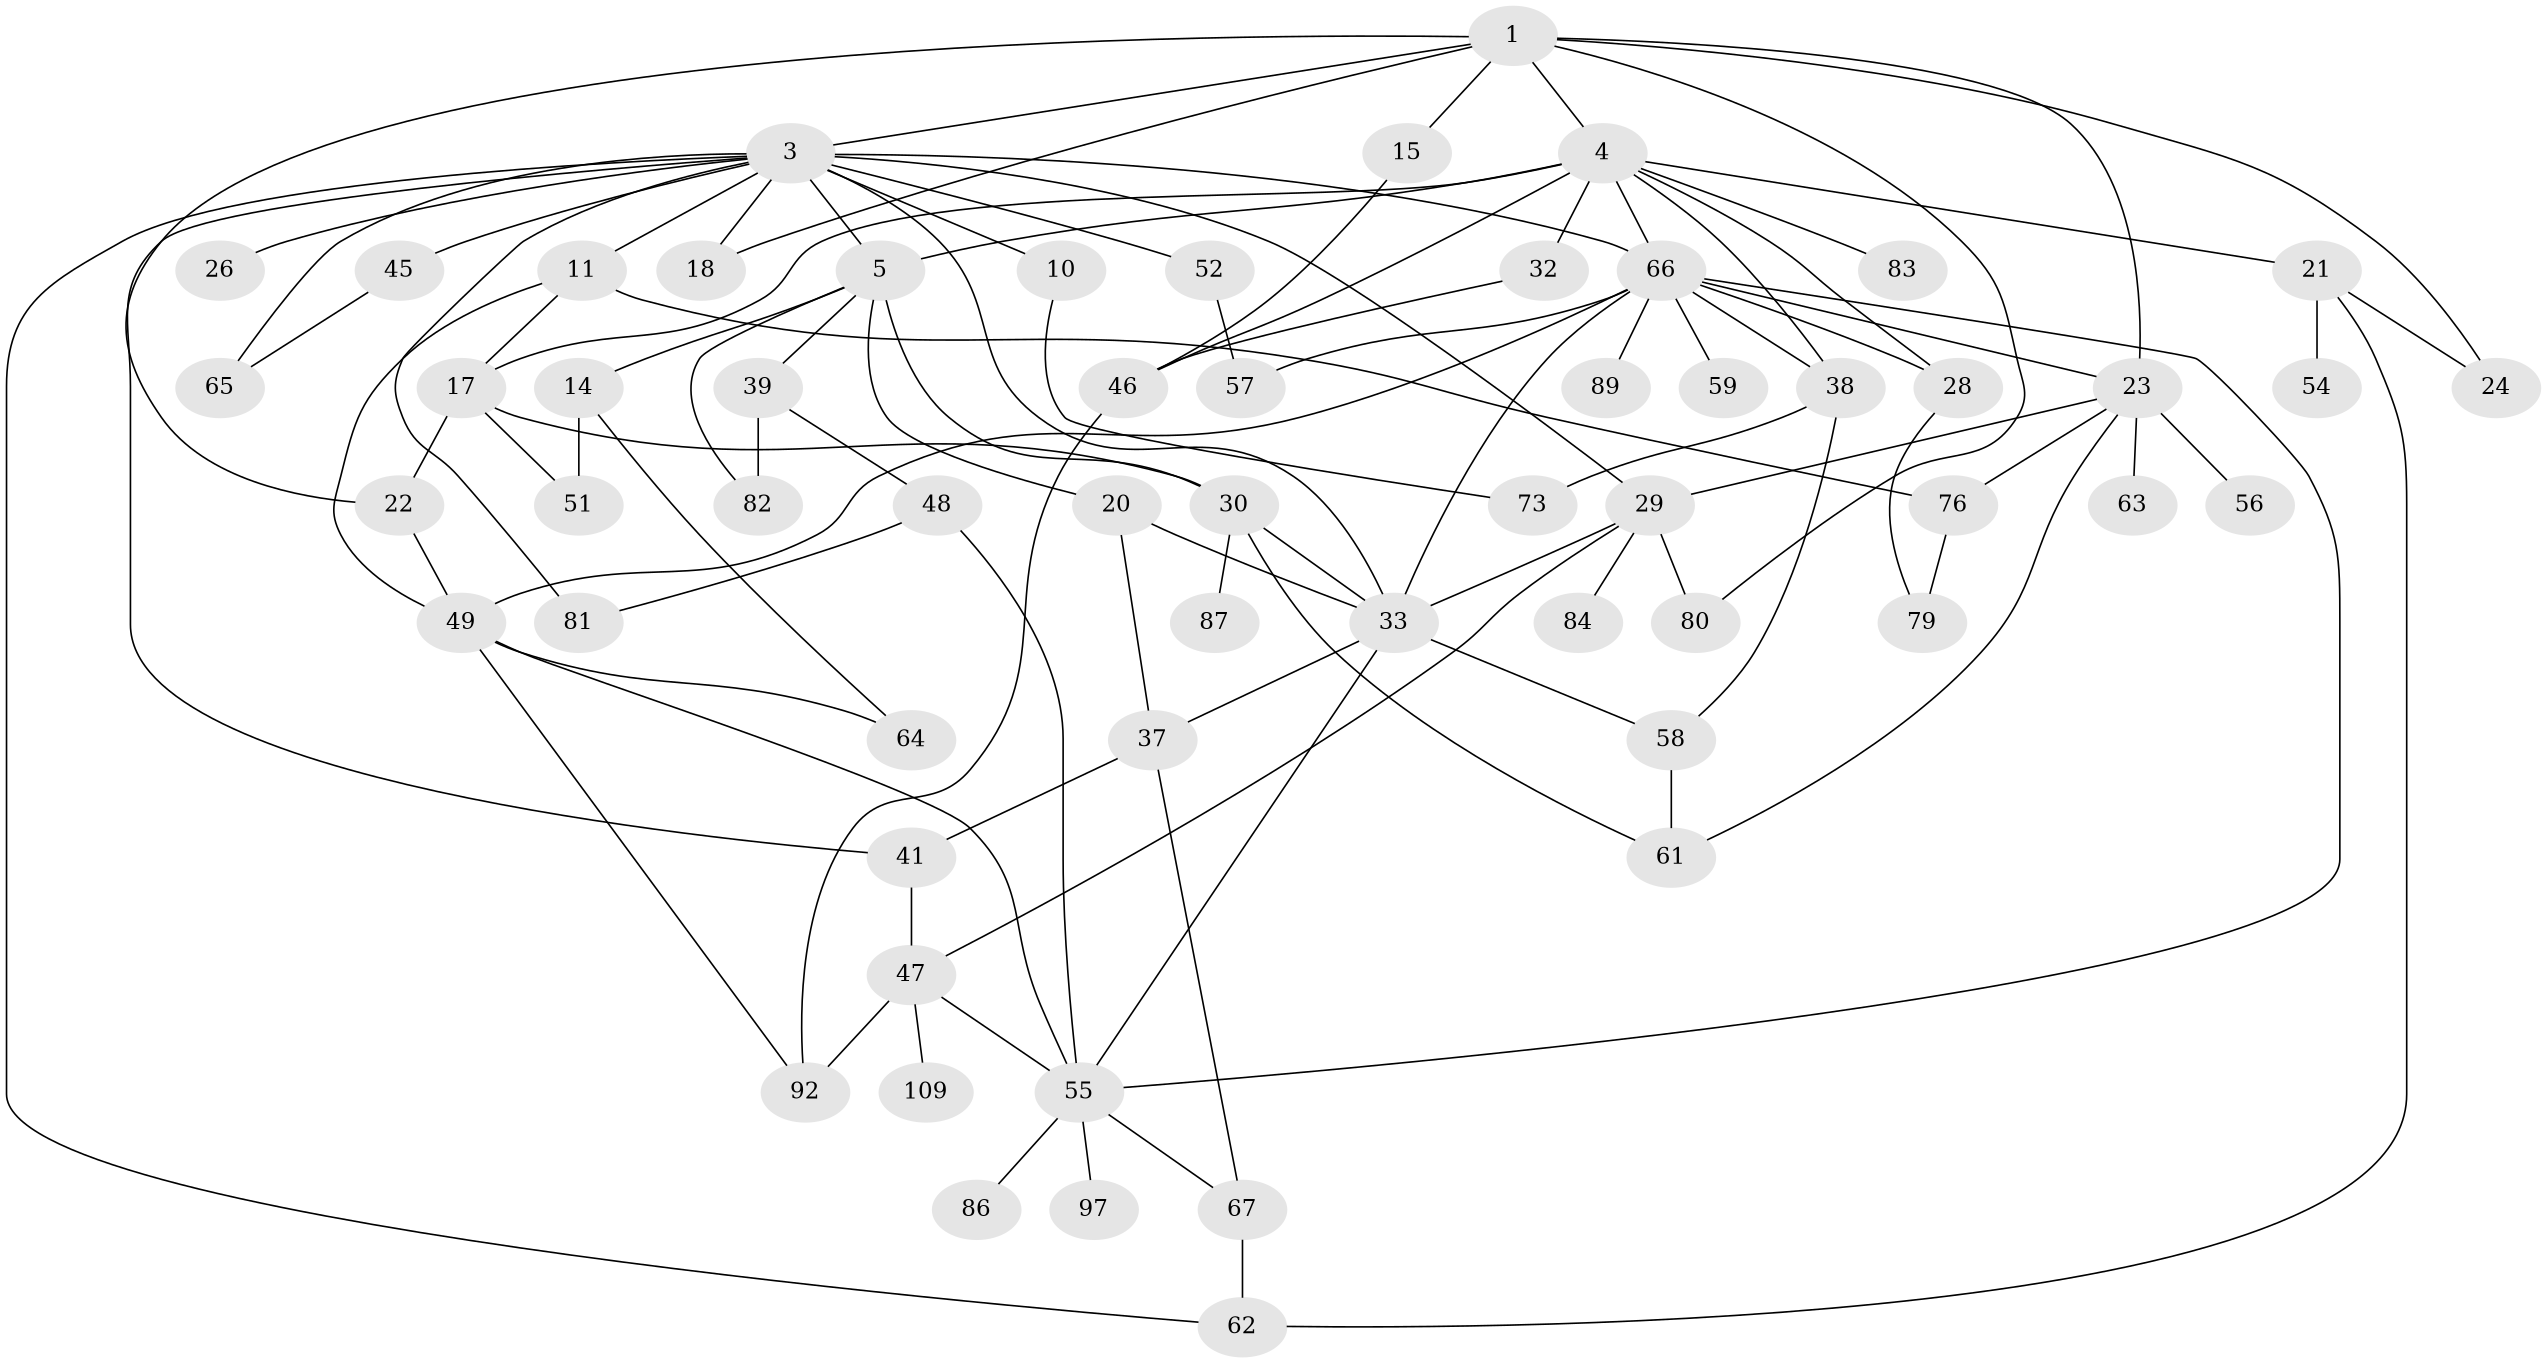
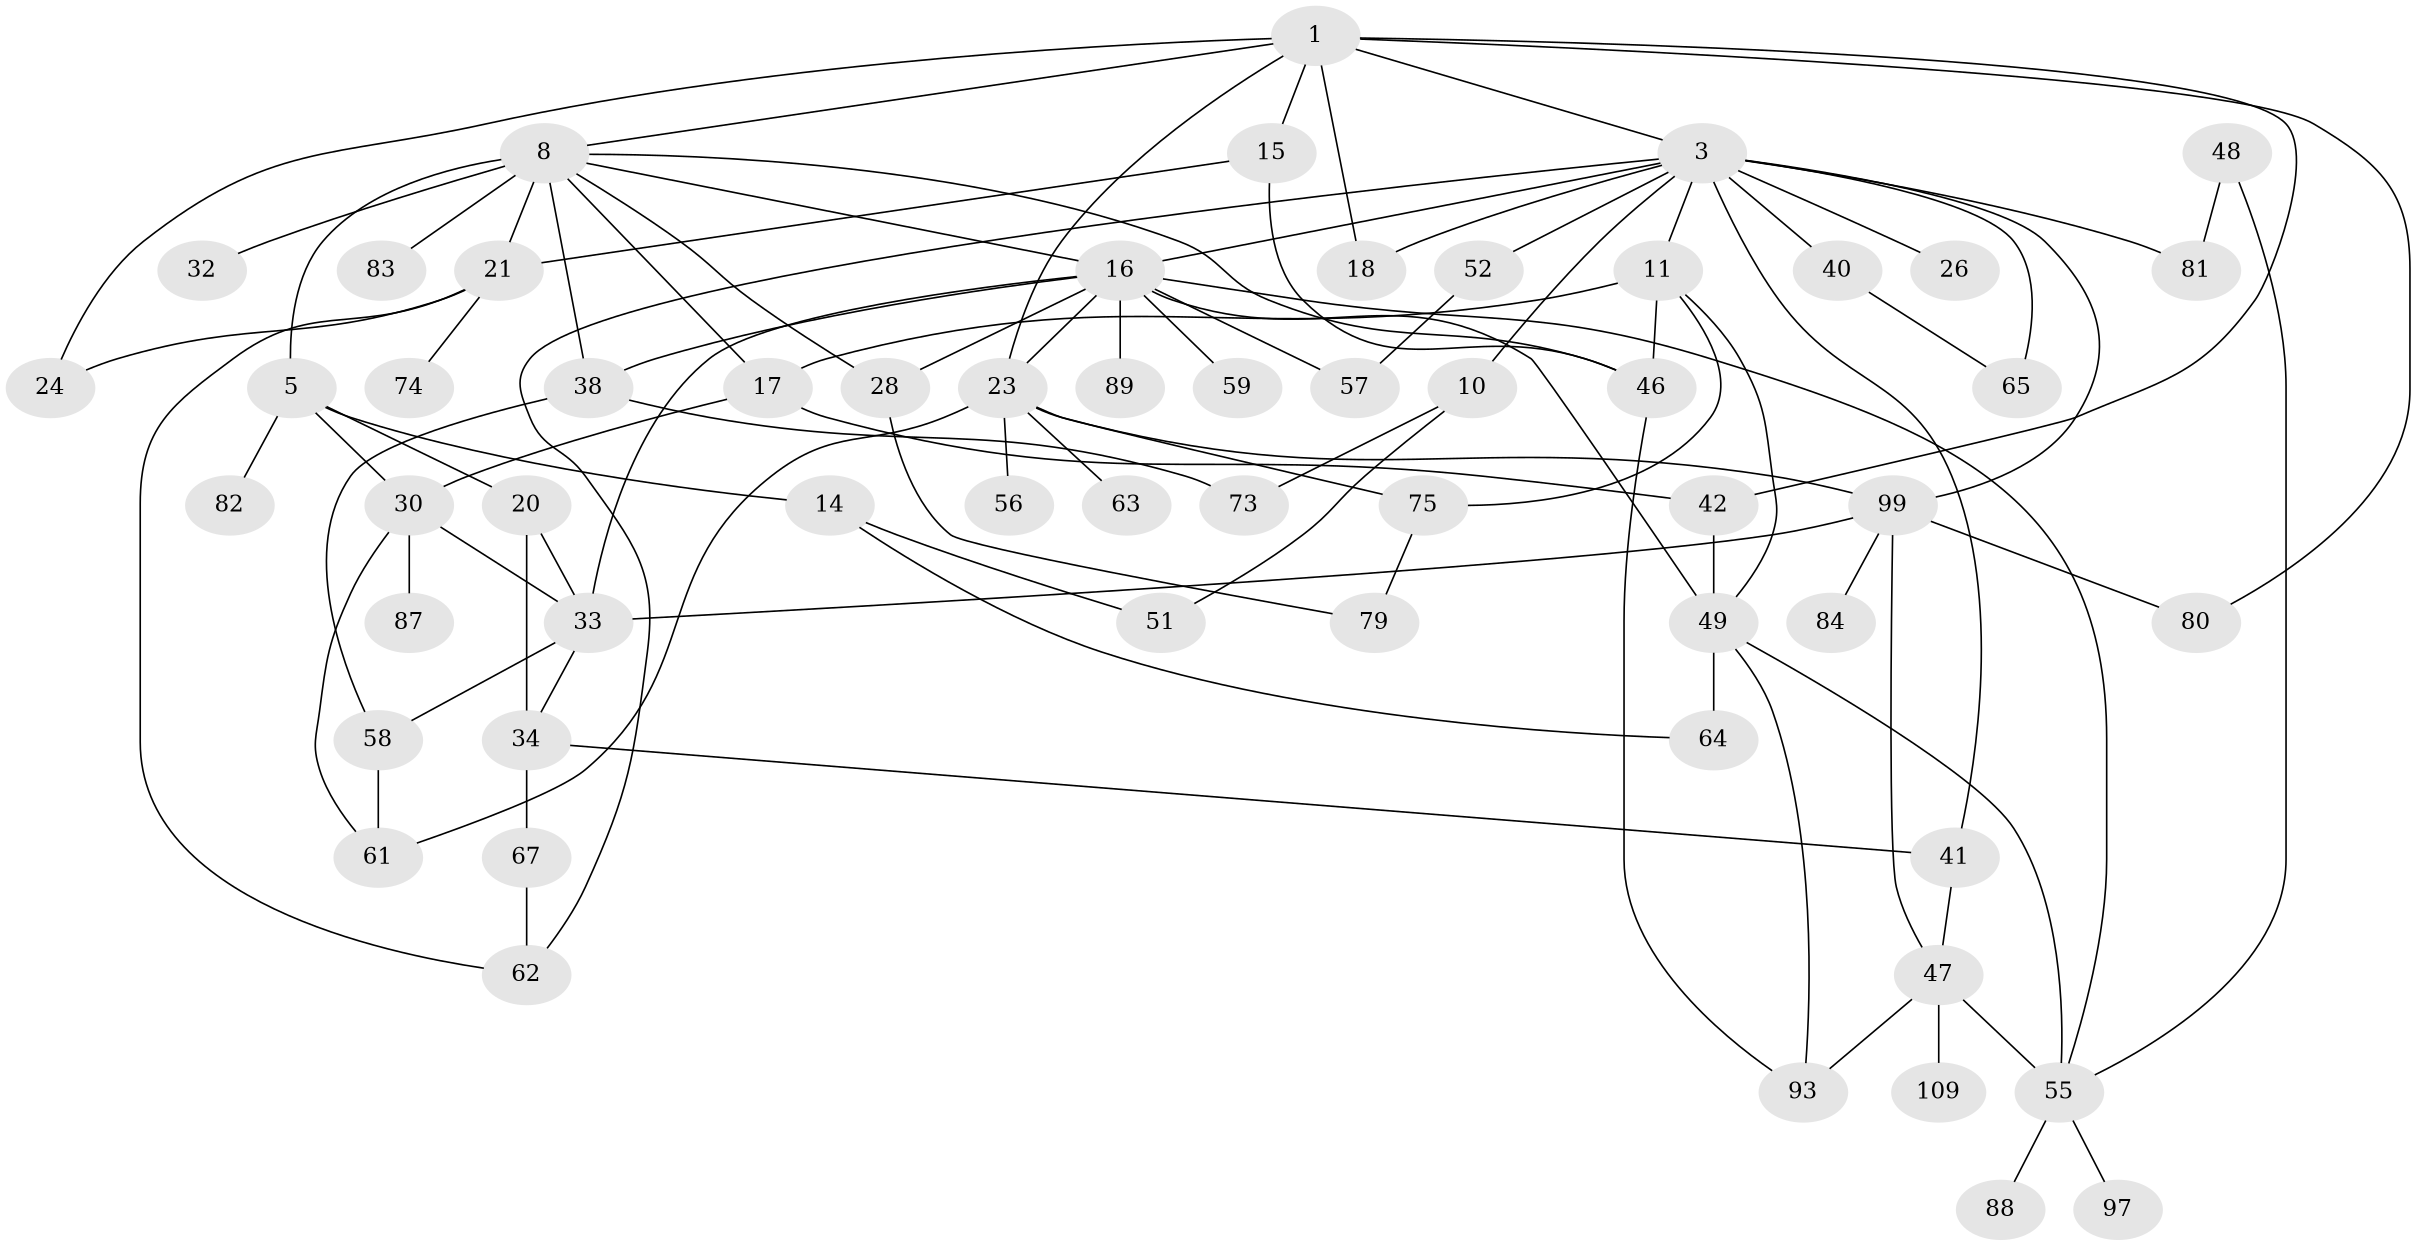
node "4": label "4" -> "8"
edge "3" -- "5": removed
edge "15" -- "21": added
node "45": label "45" -> "40"
node "66": label "66" -> "16"
edge "32" -- "46": now "11" -- "46"
node "39": removed
node "54": label "54" -> "74"
edge "3" -- "33": removed
edge "17" -- "51": now "10" -- "51"
node "22": label "22" -> "42"
node "29": label "29" -> "99"
node "76": label "76" -> "75"
node "37": label "37" -> "34"
edge "33" -- "55": removed
node "92": label "92" -> "93"
edge "55" -- "67": removed
node "86": label "86" -> "88"
